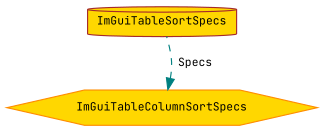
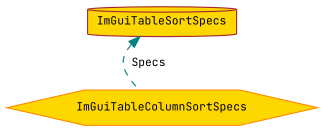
edge "ImGuiTableSortSpecs" -> "ImGuiTableColumnSortSpecs": reversed
